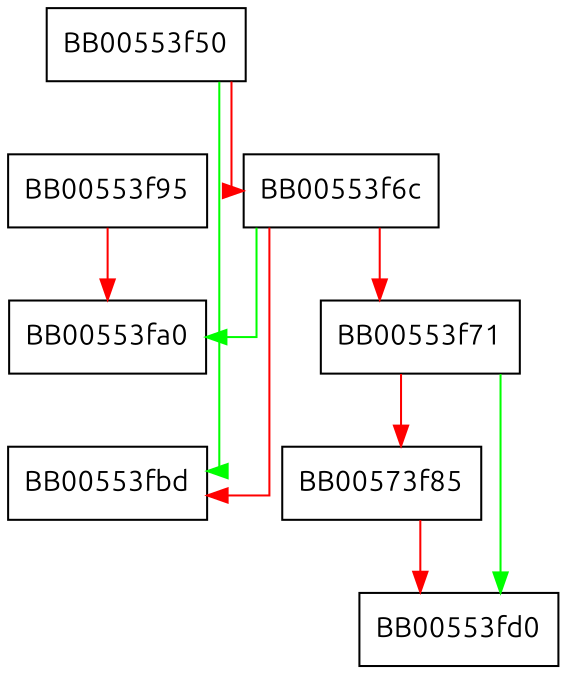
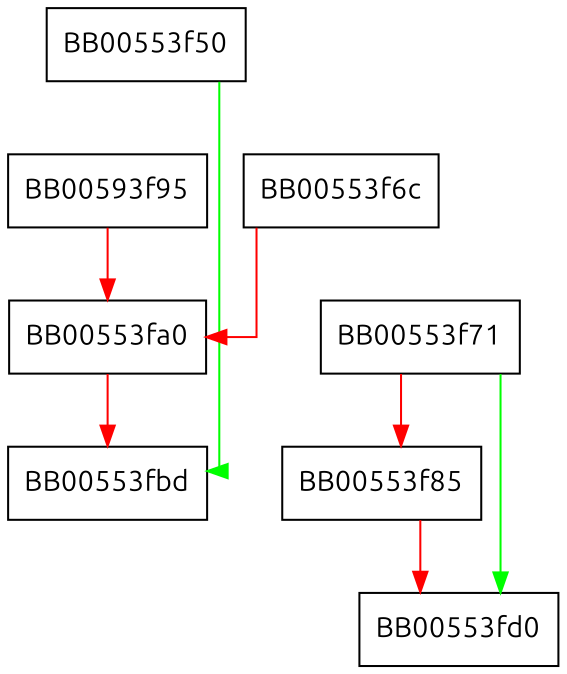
edge "BB00553f50" -> "BB00553f6c": removed
node "BB00553f95": label "BB00553f95" -> "BB00593f95"
edge "BB00553f6c" -> "BB00553f71": removed
edge "BB00553f6c" -> "BB00553fa0": color green -> red
edge "BB00553f6c" -> "BB00553fbd": now "BB00553fa0" -> "BB00553fbd"
node "BB00573f85": label "BB00573f85" -> "BB00553f85"
